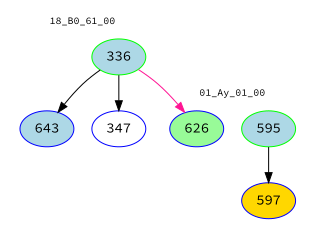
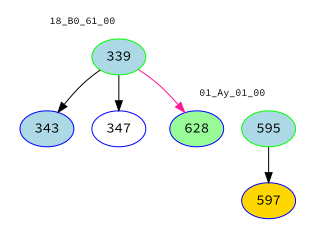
node "336": label "336" -> "339"
node "643": label "643" -> "343"
node "626": label "626" -> "628"
